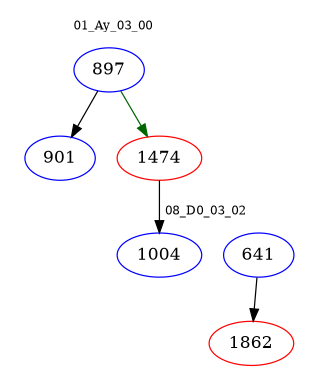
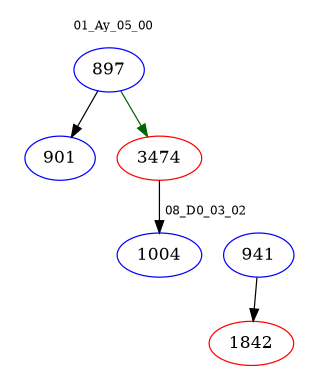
cluster "01_Ay_03_00": label "01_Ay_03_00" -> "01_Ay_05_00"
node "1474": label "1474" -> "3474"
node "641": label "641" -> "941"
node "1862": label "1862" -> "1842"
